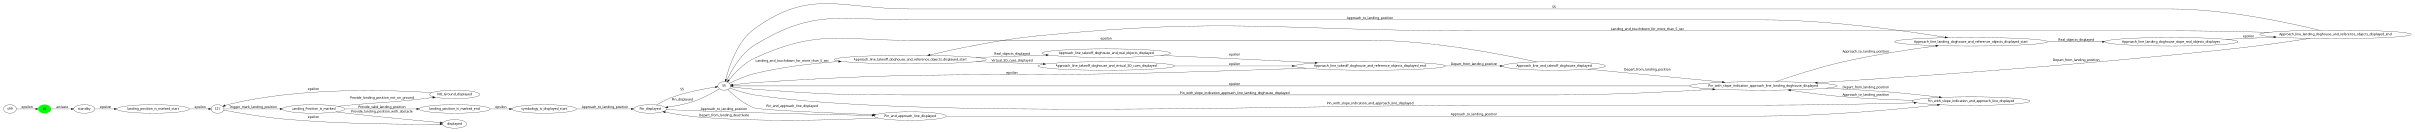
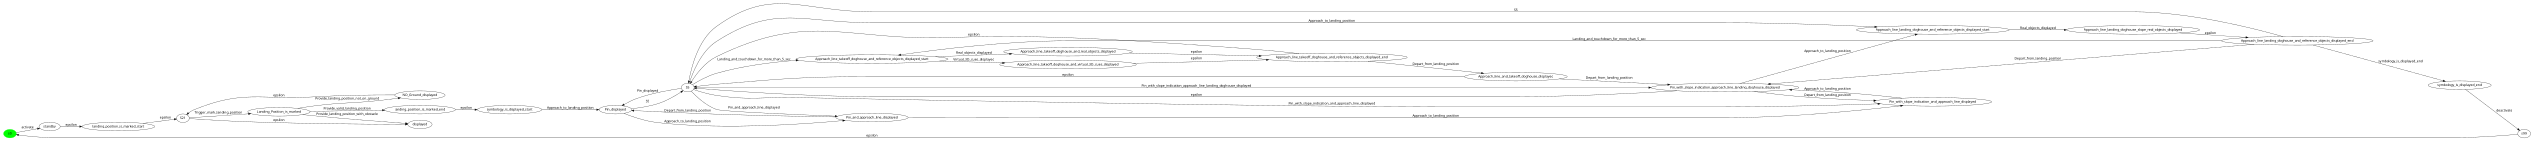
node "symbology_is_displayed_end": added
edge "Pin_and_approach_line_displayed" -> "Pin_displayed": label " Depart_from_landing_deactivate " -> " Depart_from_landing_position "
